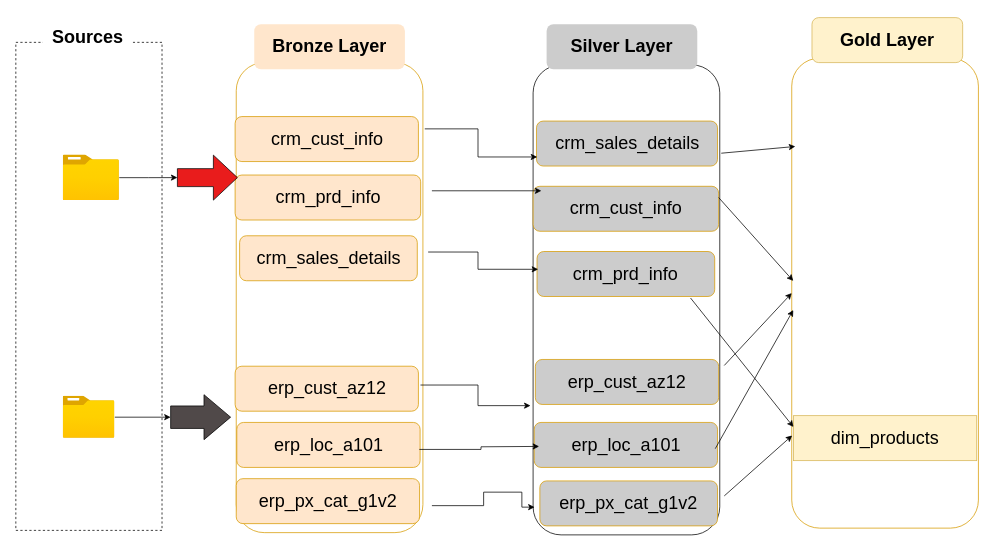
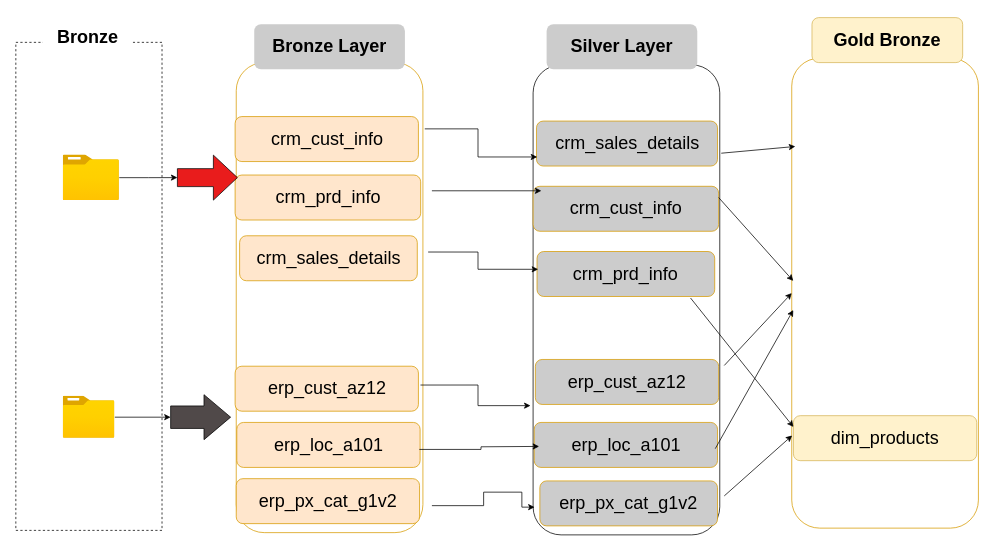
node "Sources": label "Sources" -> "Bronze"
node "Gold Layer": label "Gold Layer" -> "Gold Bronze"
node "Bronze Layer": fillcolor #ffe6cc -> #cccccc
node "dim_products": shape rectangle -> rounded rectangle
